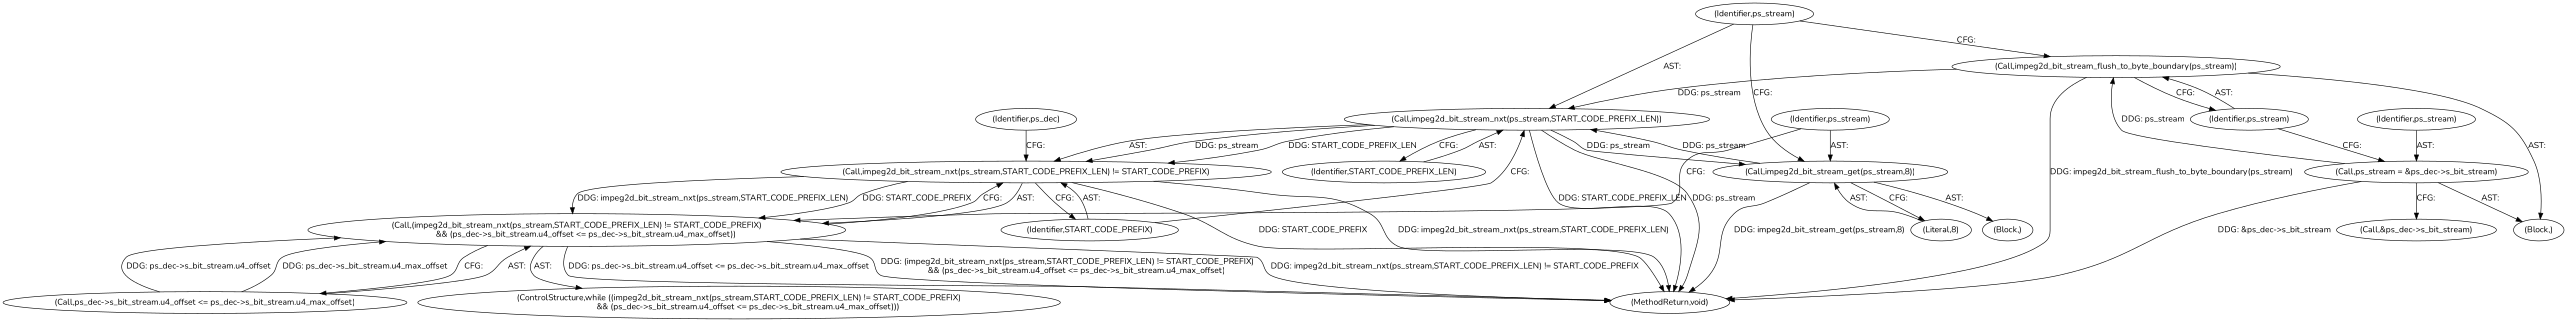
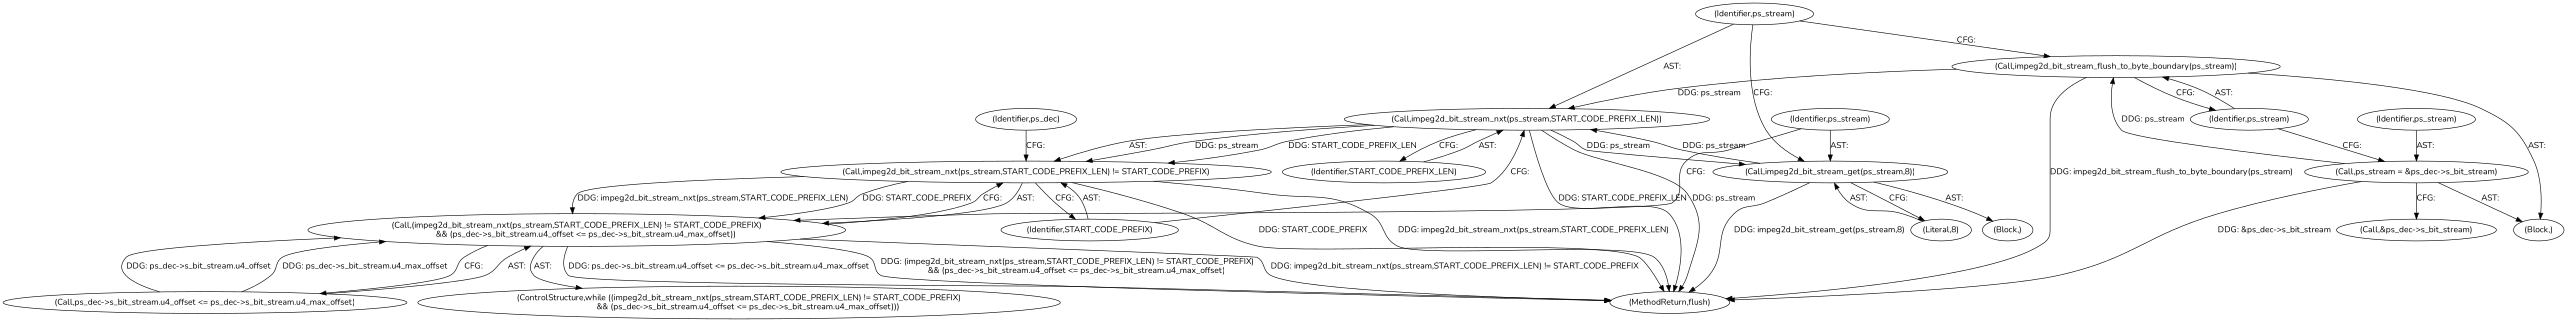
node "(MethodReturn,void)": label "(MethodReturn,void)" -> "(MethodReturn,flush)"
